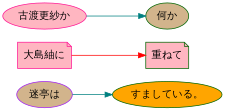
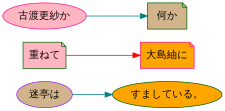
node "何か": shape ellipse -> note
node "大島紬に": fillcolor lightpink -> orange
edge "大島紬に" -> "重ねて": reversed
